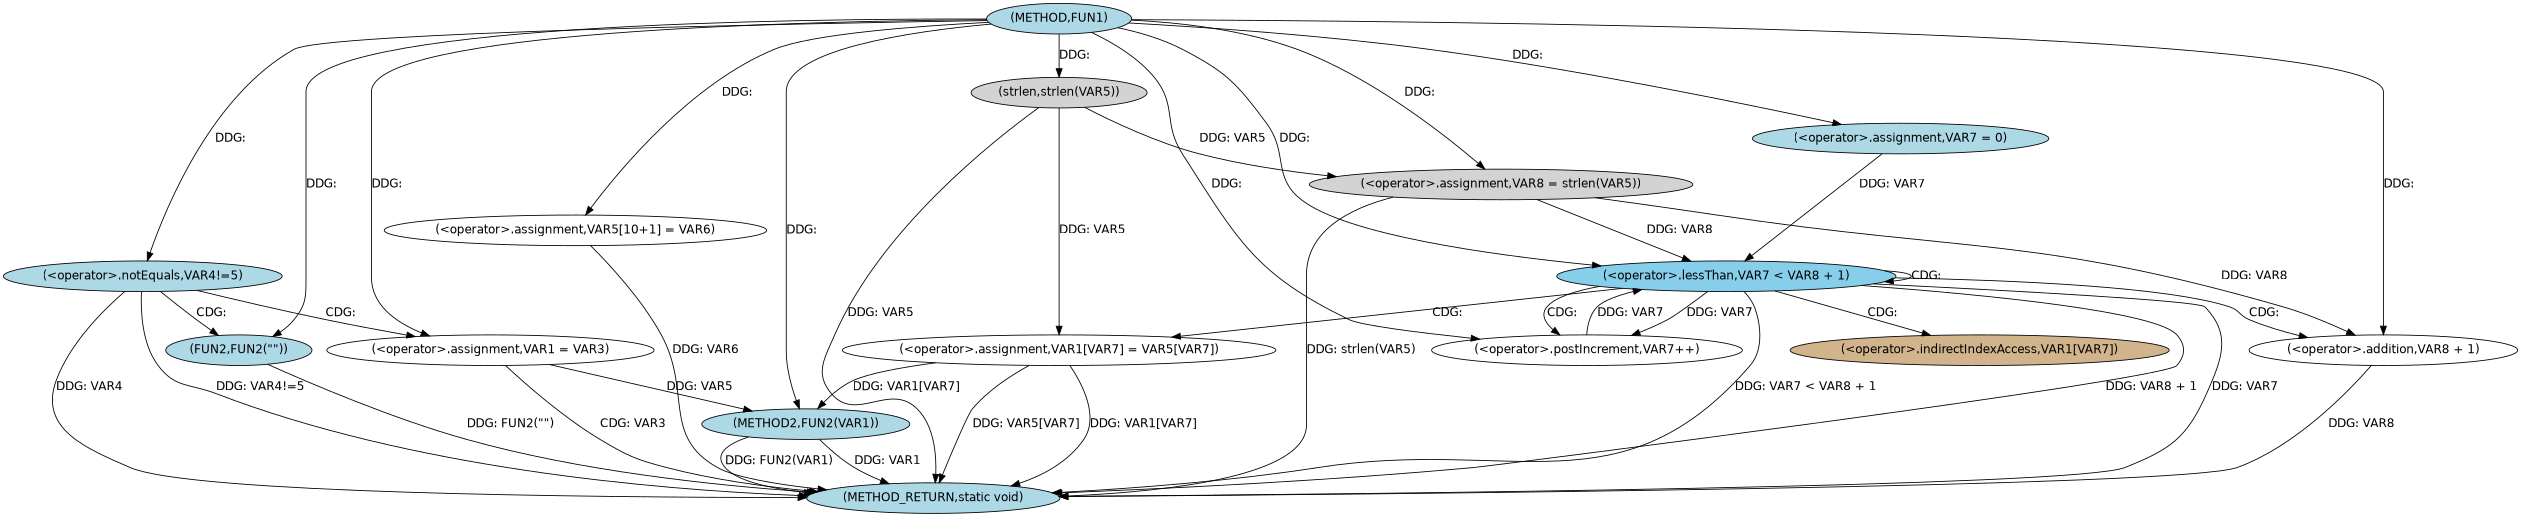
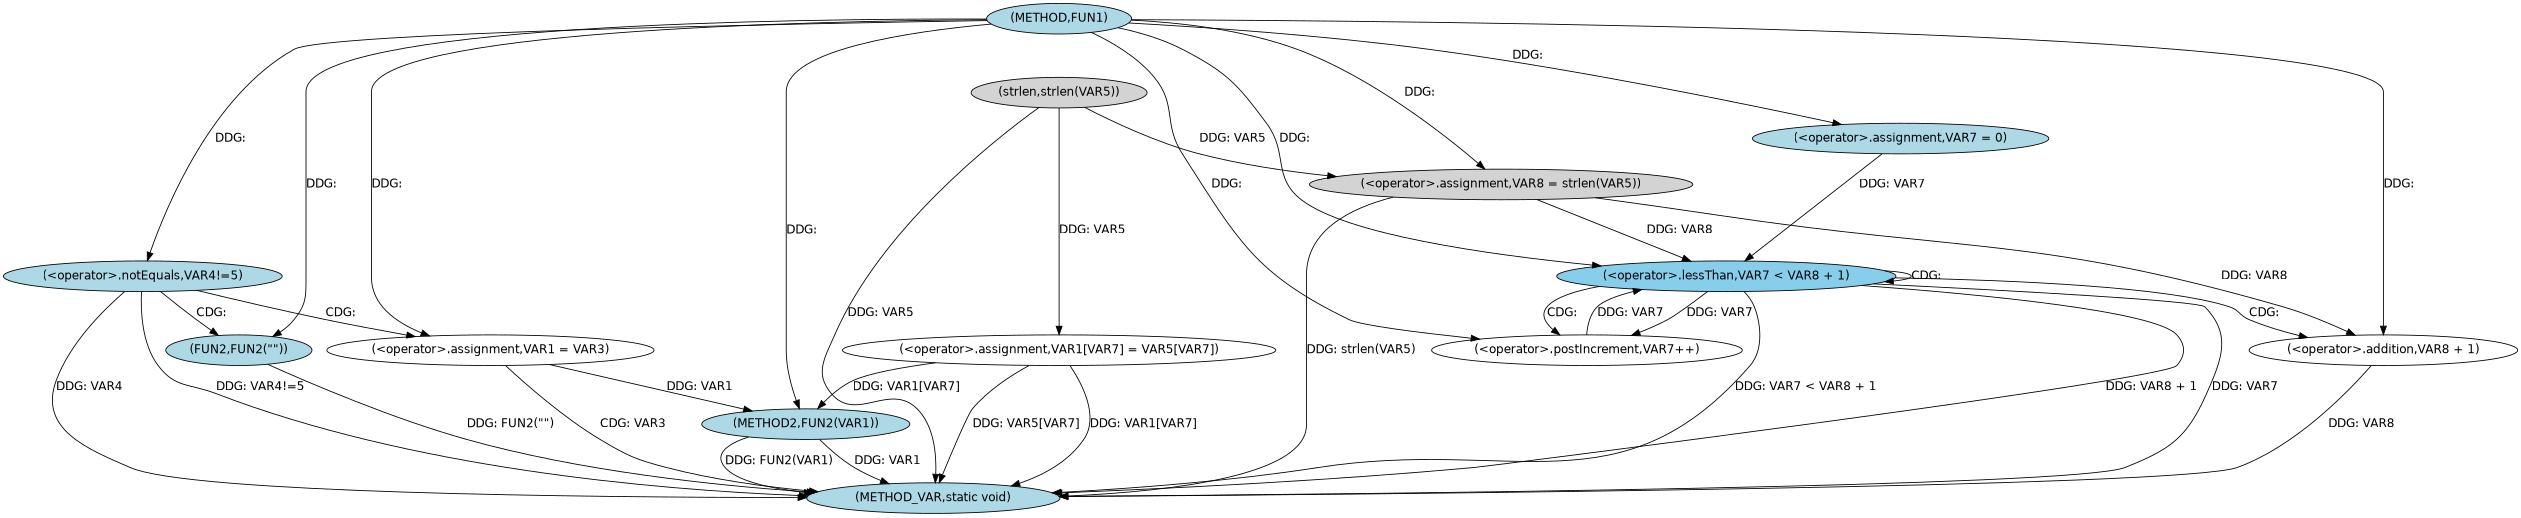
edge "(METHOD,FUN1)" -> "(strlen,strlen(VAR5))": removed, label "DDG:"
node "(<operator>.assignment,VAR5[10+1] = VAR6)": removed
edge "(<operator>.lessThan,VAR7 < VAR8 + 1)" -> "(<operator>.assignment,VAR1[VAR7] = VAR5[VAR7])": removed, label "CDG:"
node "(<operator>.indirectIndexAccess,VAR1[VAR7])": removed
edge "(<operator>.assignment,VAR1 = VAR3)" -> "(METHOD2,FUN2(VAR1))": label "DDG: VAR5" -> "DDG: VAR1"
node "(METHOD_RETURN,static void)": label "(METHOD_RETURN,static void)" -> "(METHOD_VAR,static void)"
